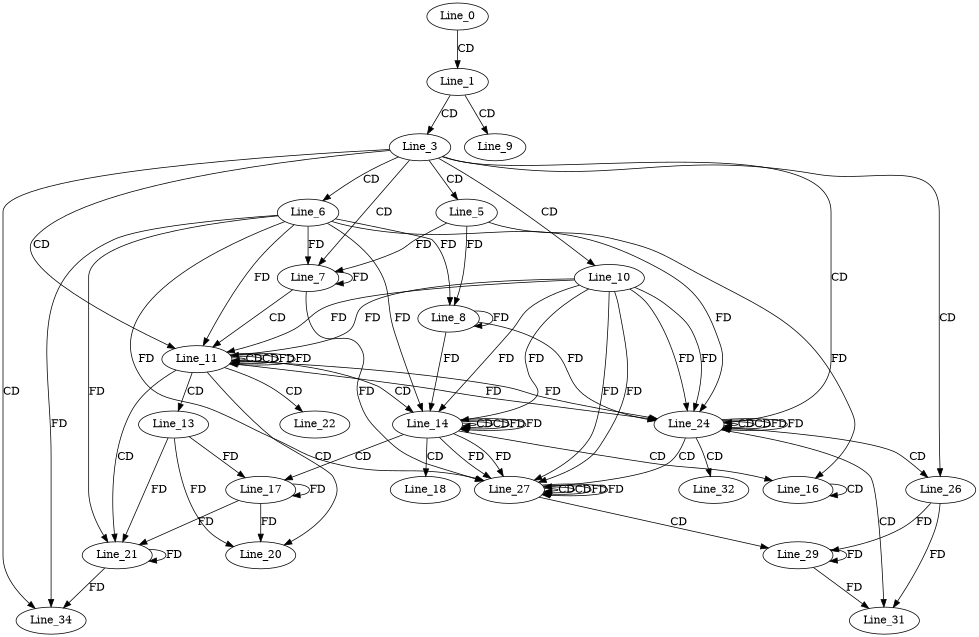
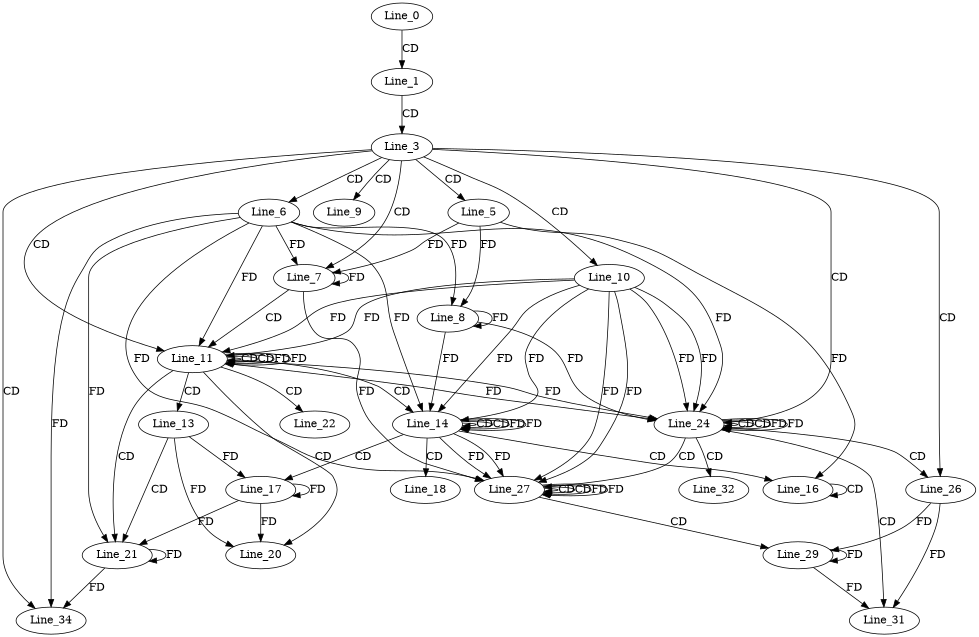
edge "Line_1" -> "Line_9": now "Line_3" -> "Line_9"
edge "Line_13" -> "Line_21": label "FD" -> "CD"
